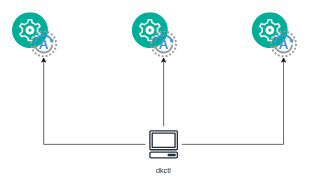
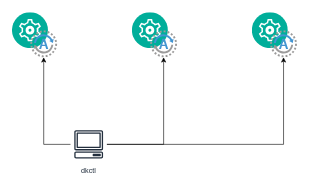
node "dkctl": moved (164, 144) -> (89, 144)
